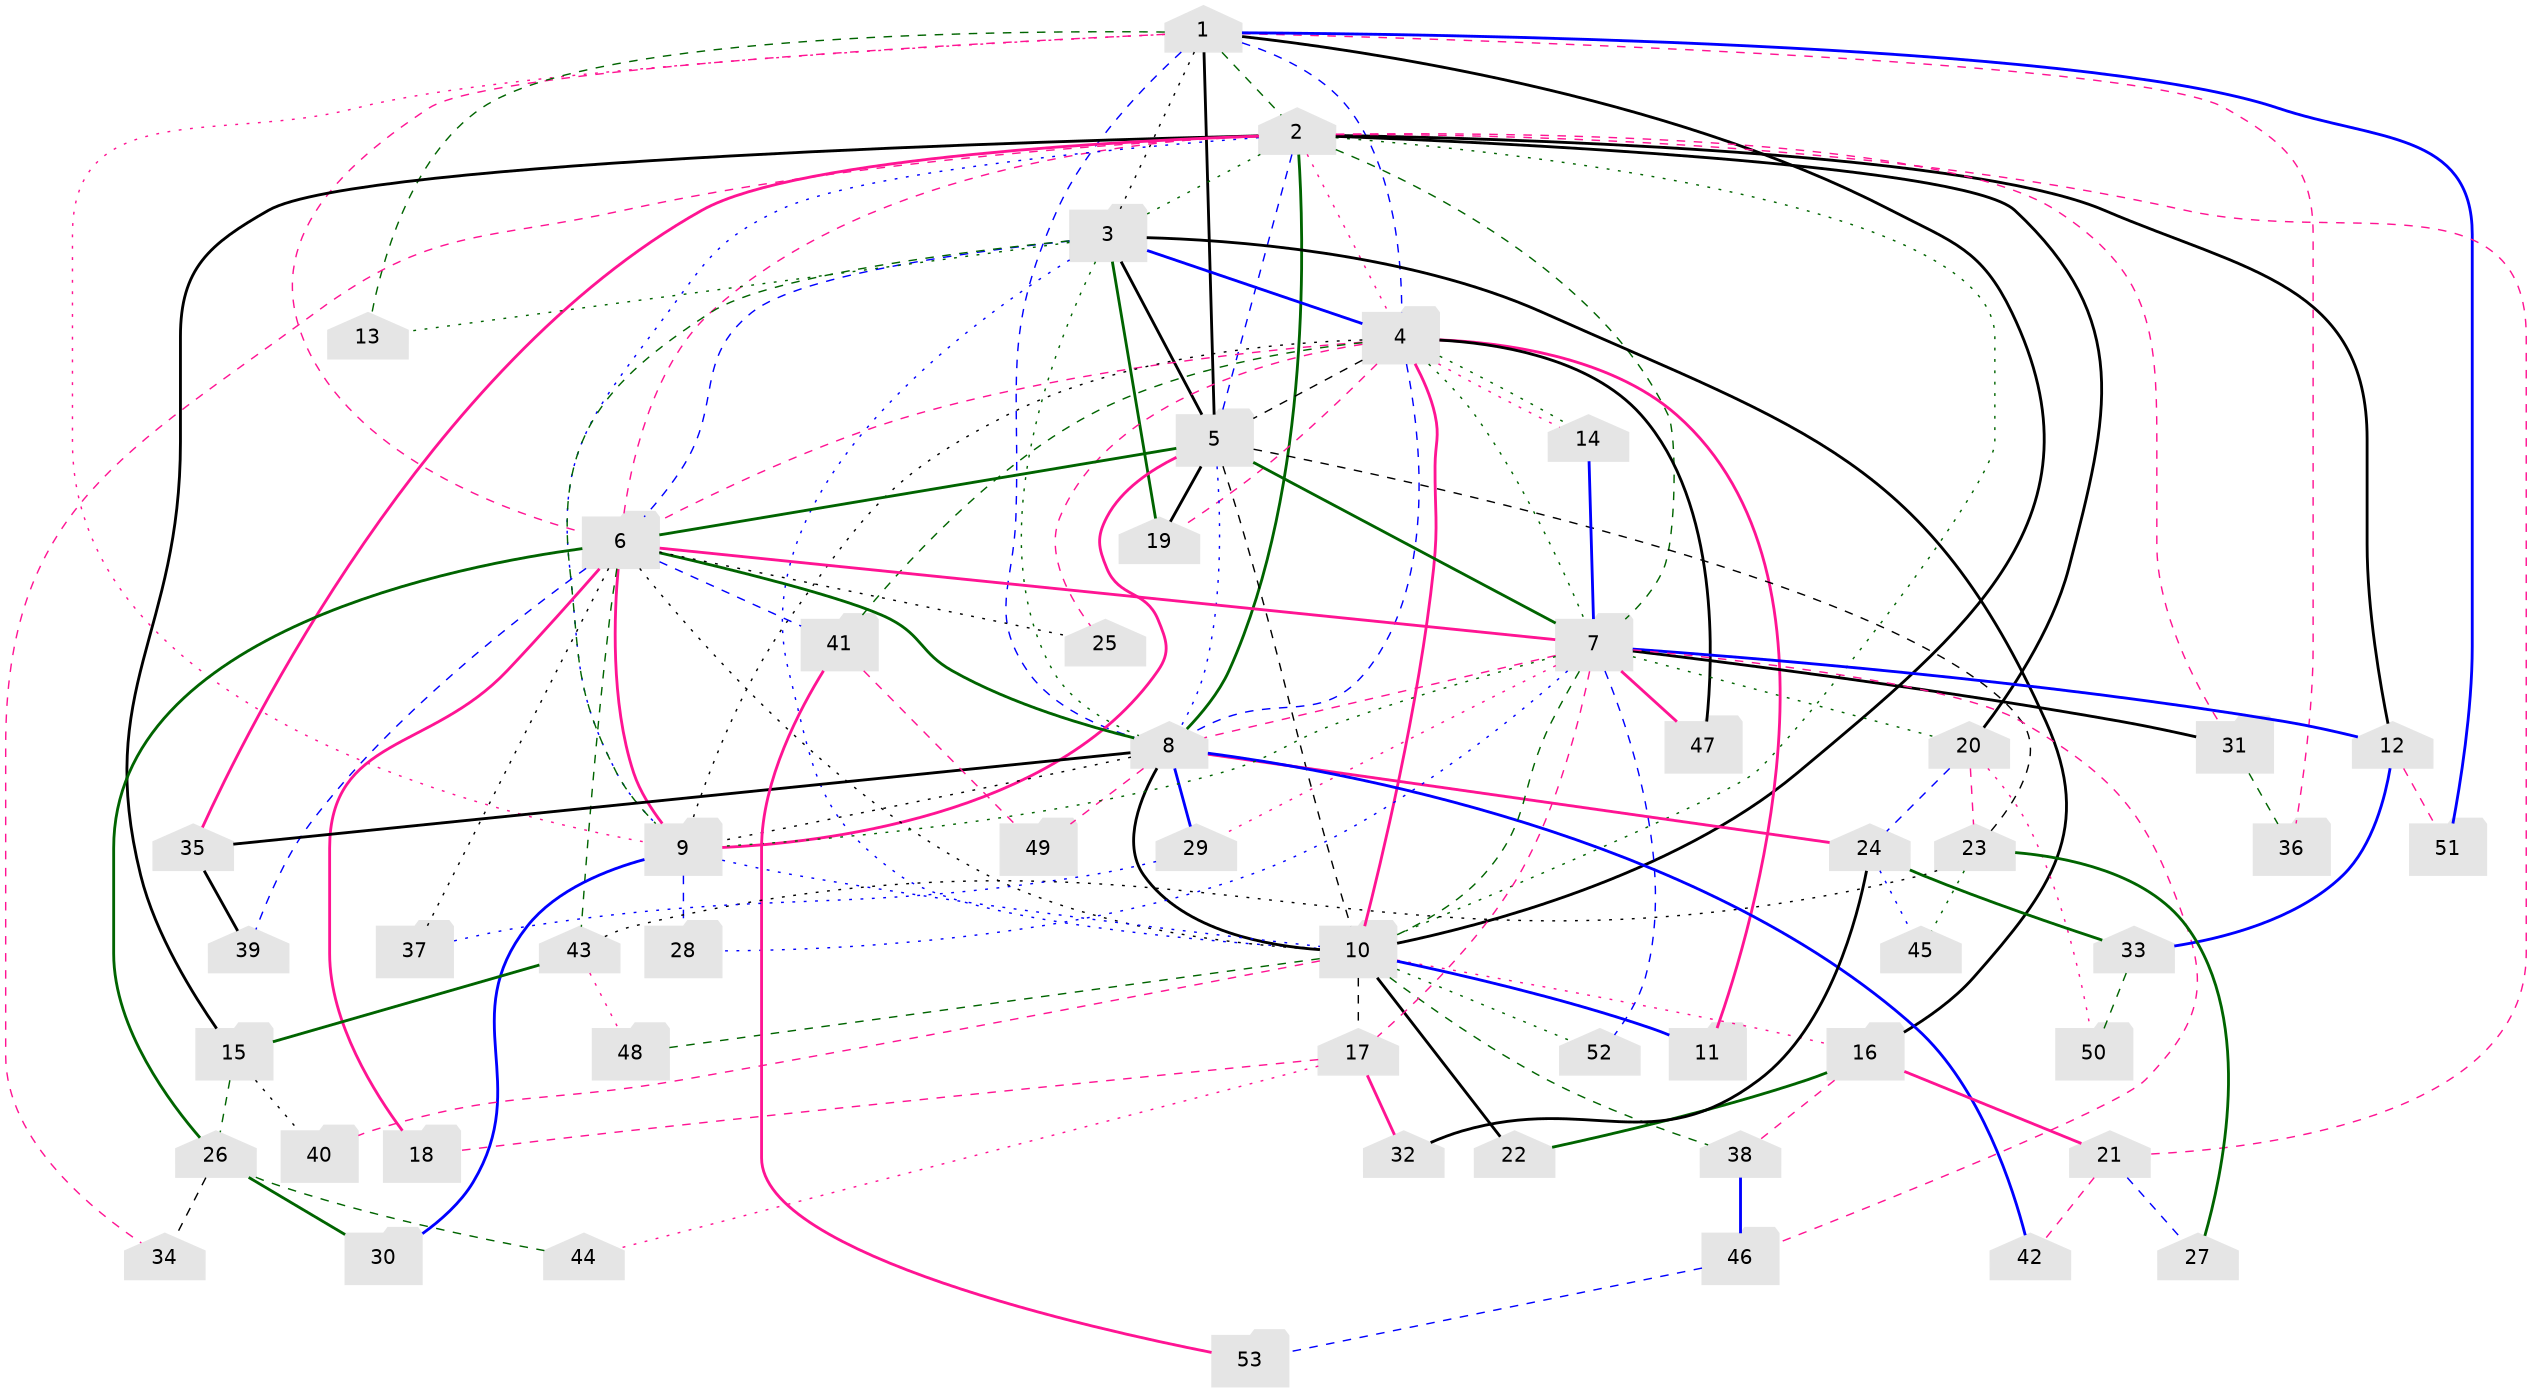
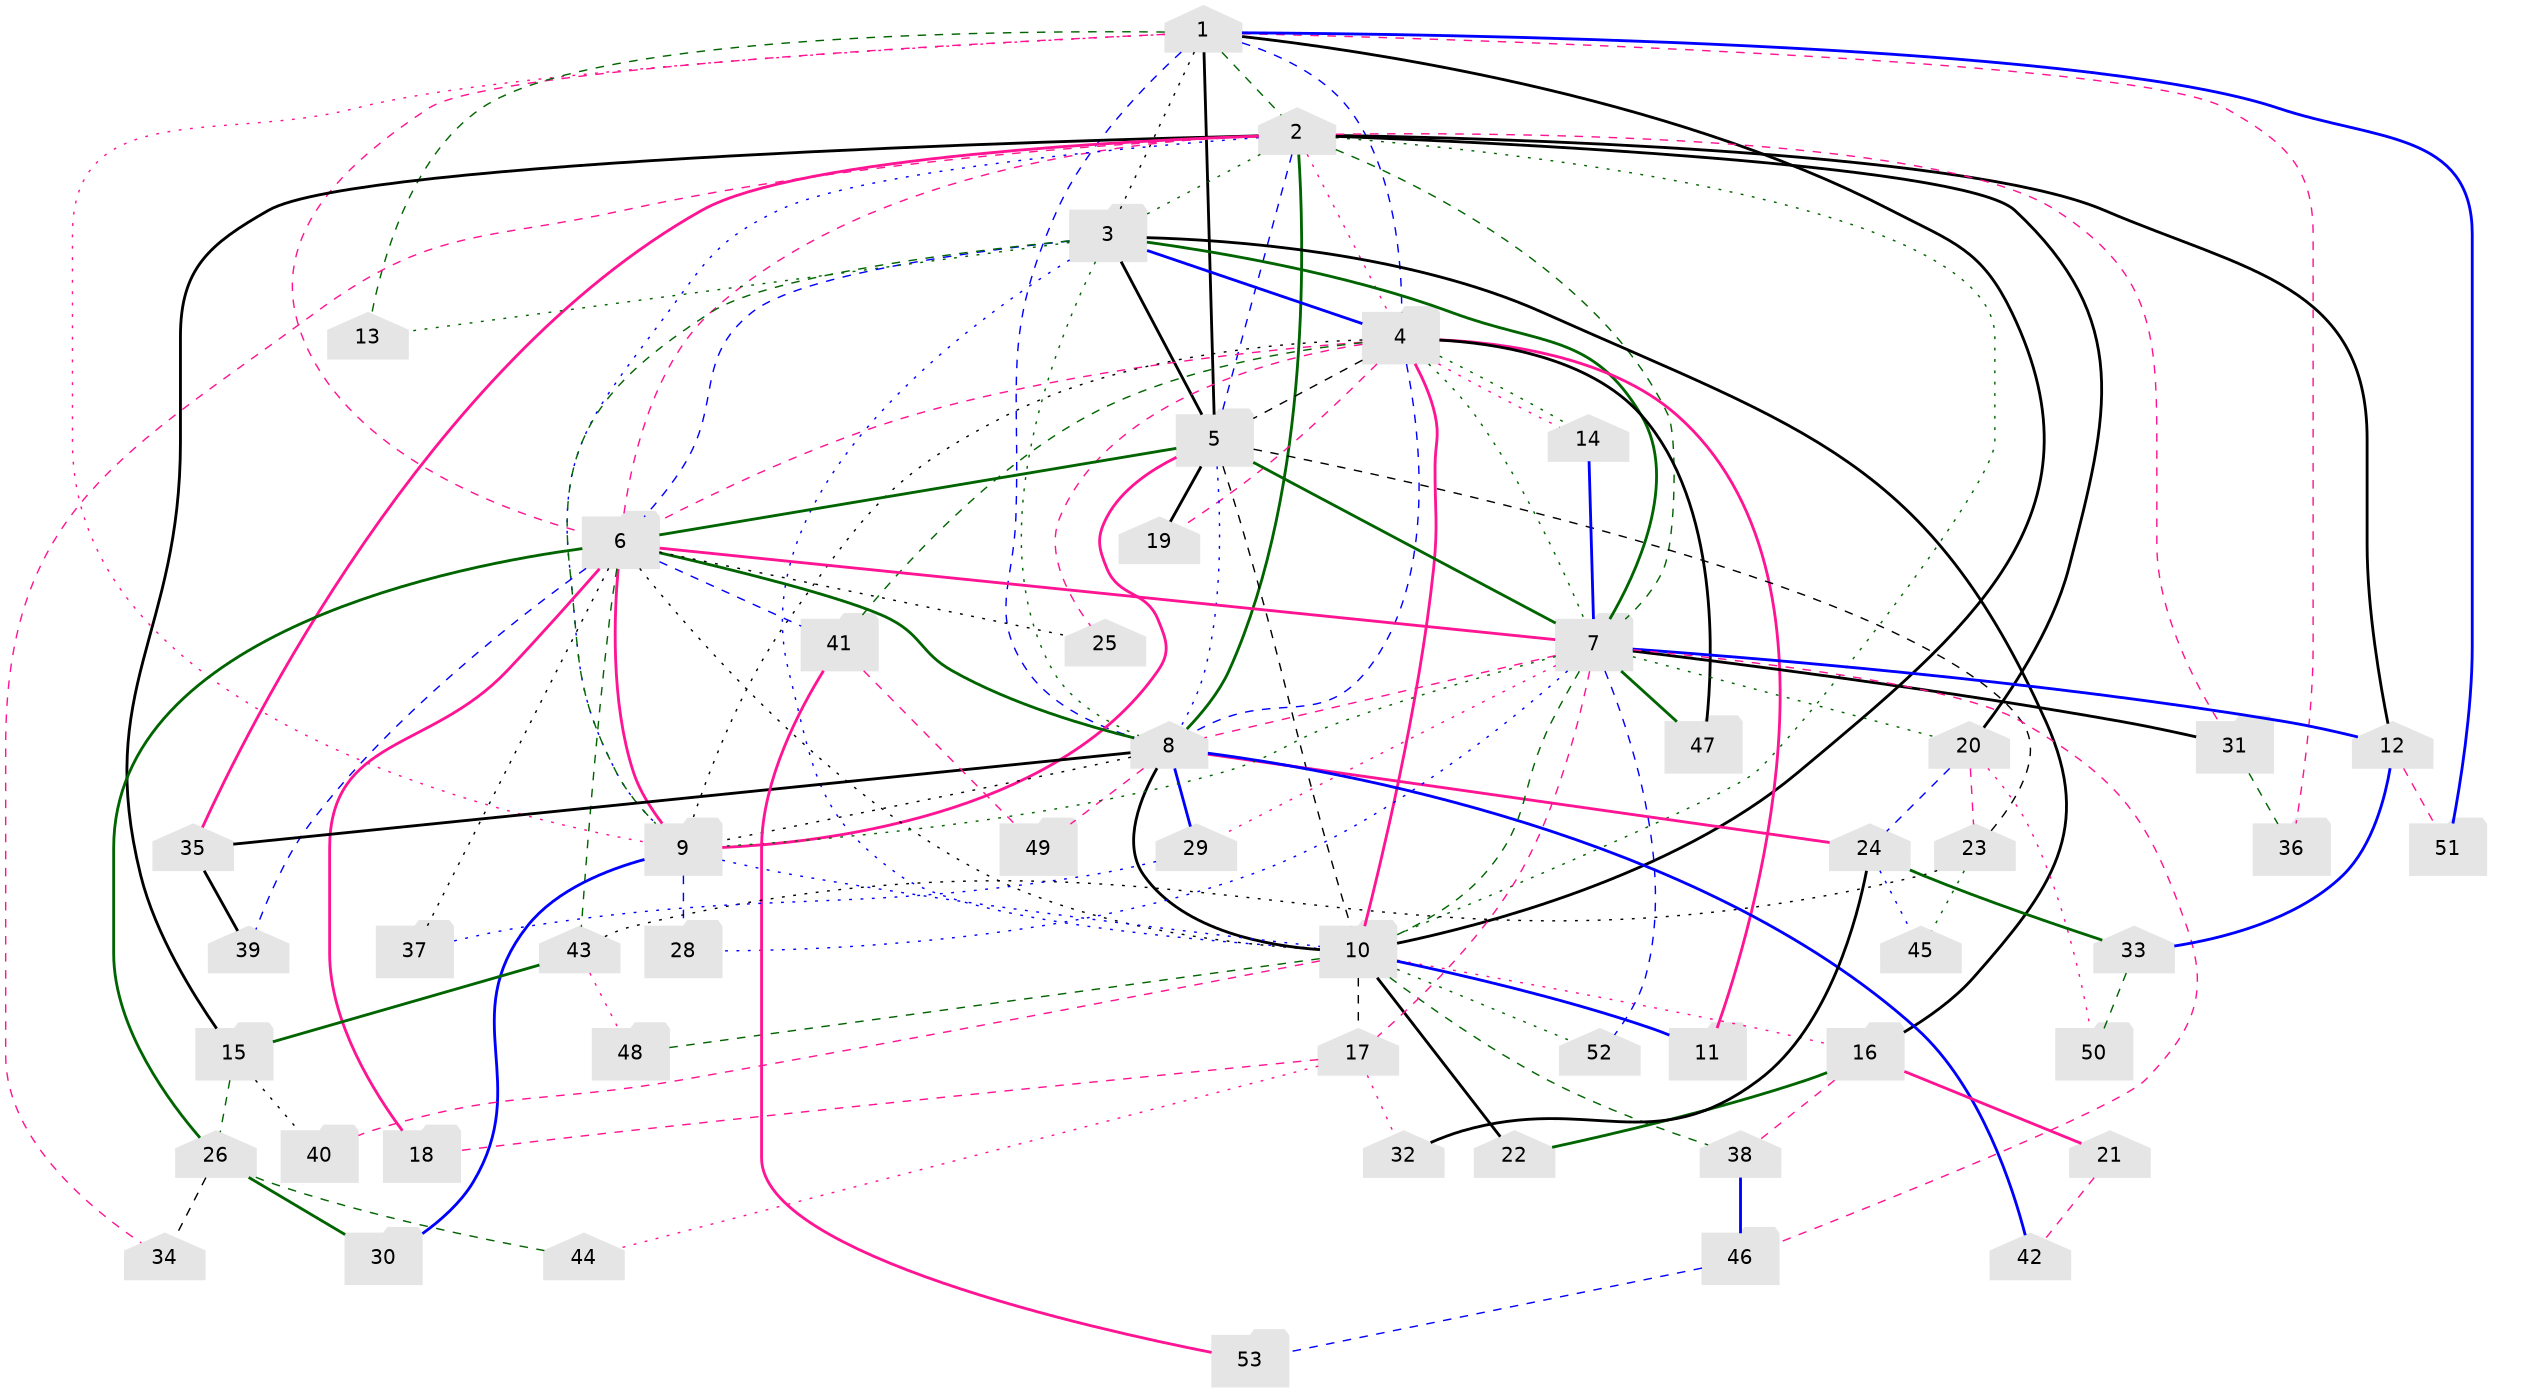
edge "2" -- "21": removed
edge "3" -- "19": now "3" -- "7"
edge "7" -- "47": color deeppink -> darkgreen
edge "17" -- "32": style bold -> dotted
node "27": removed
